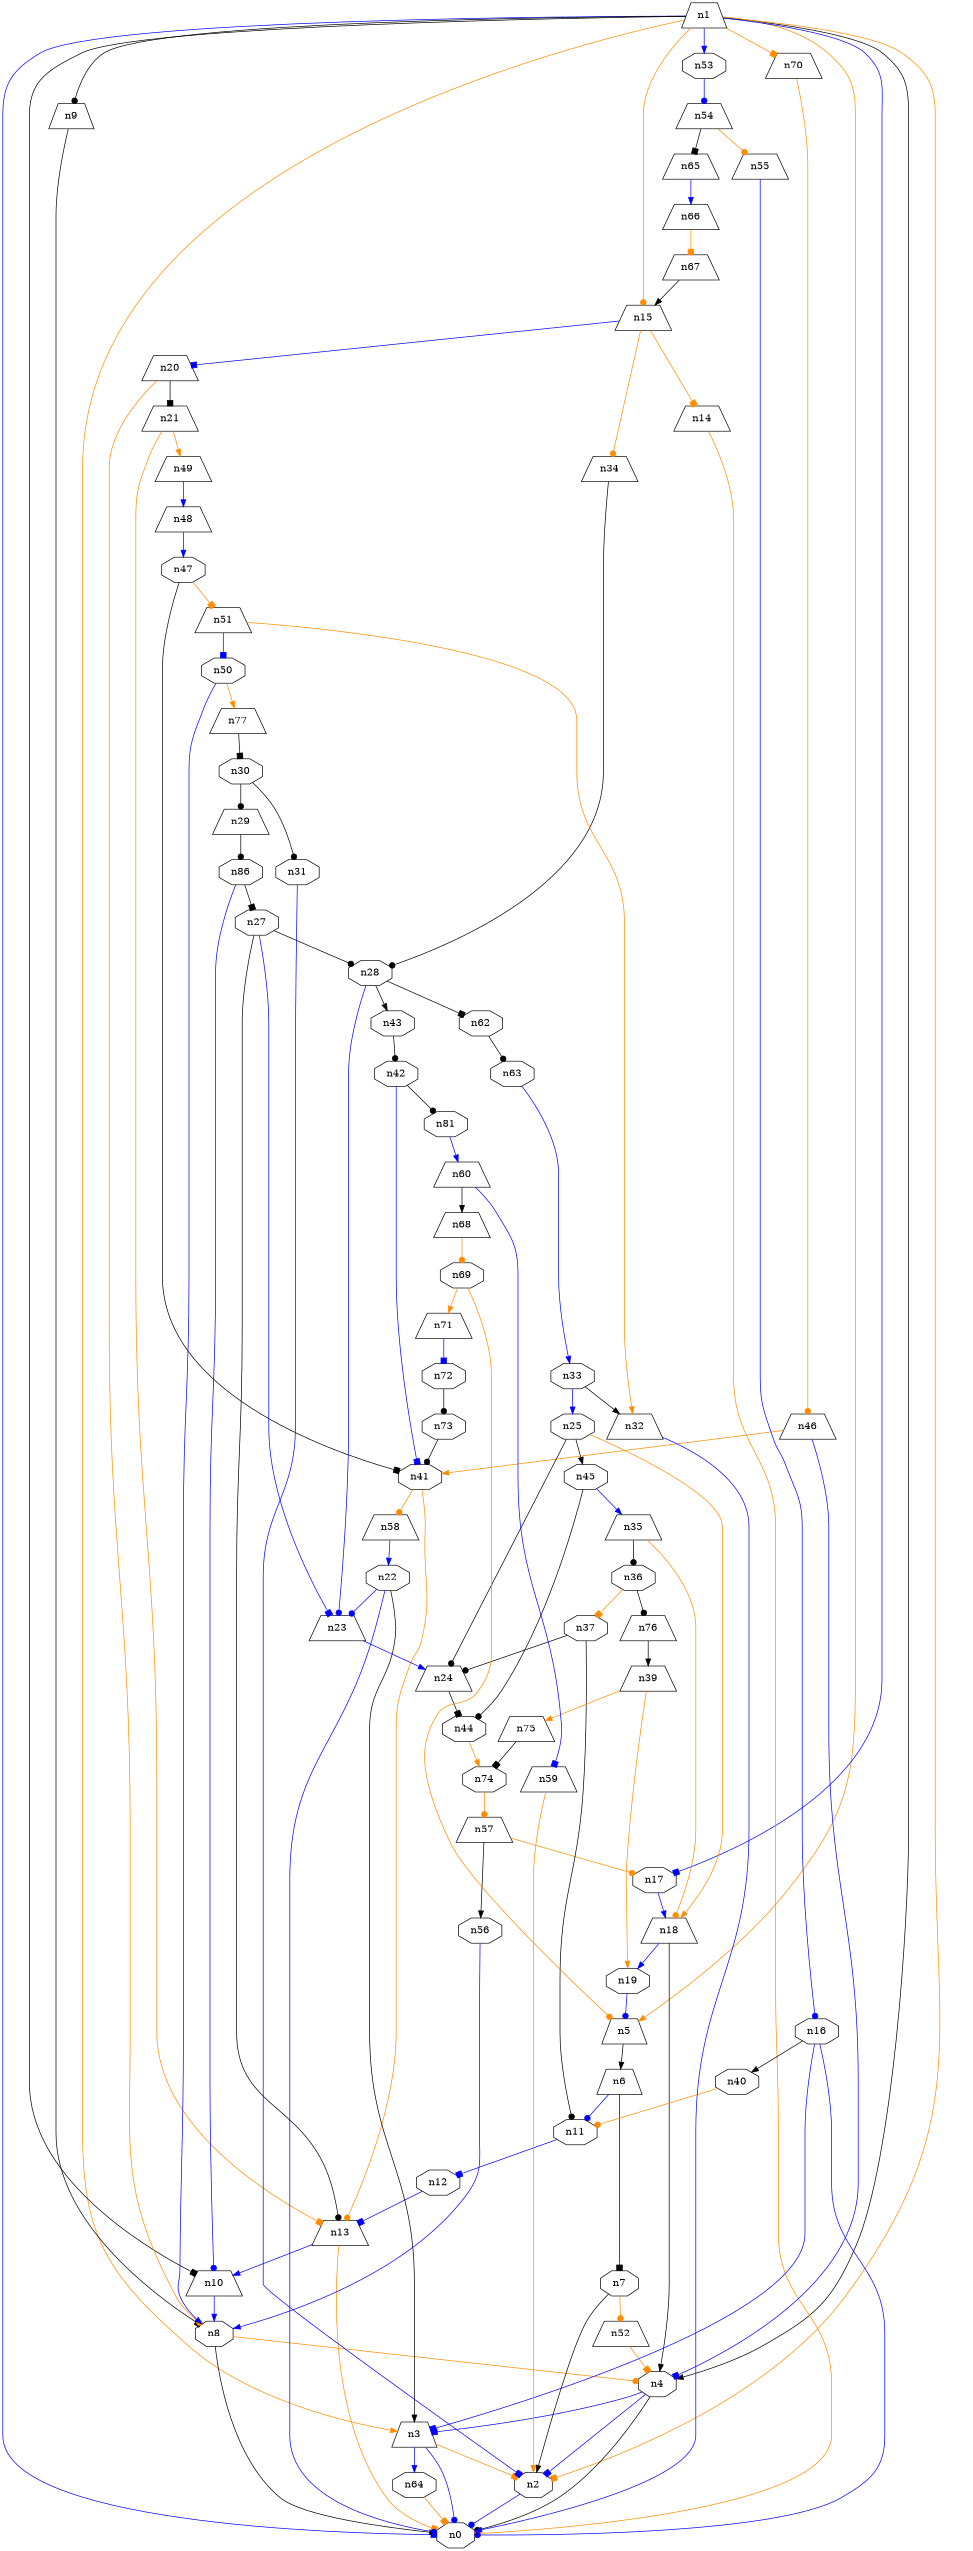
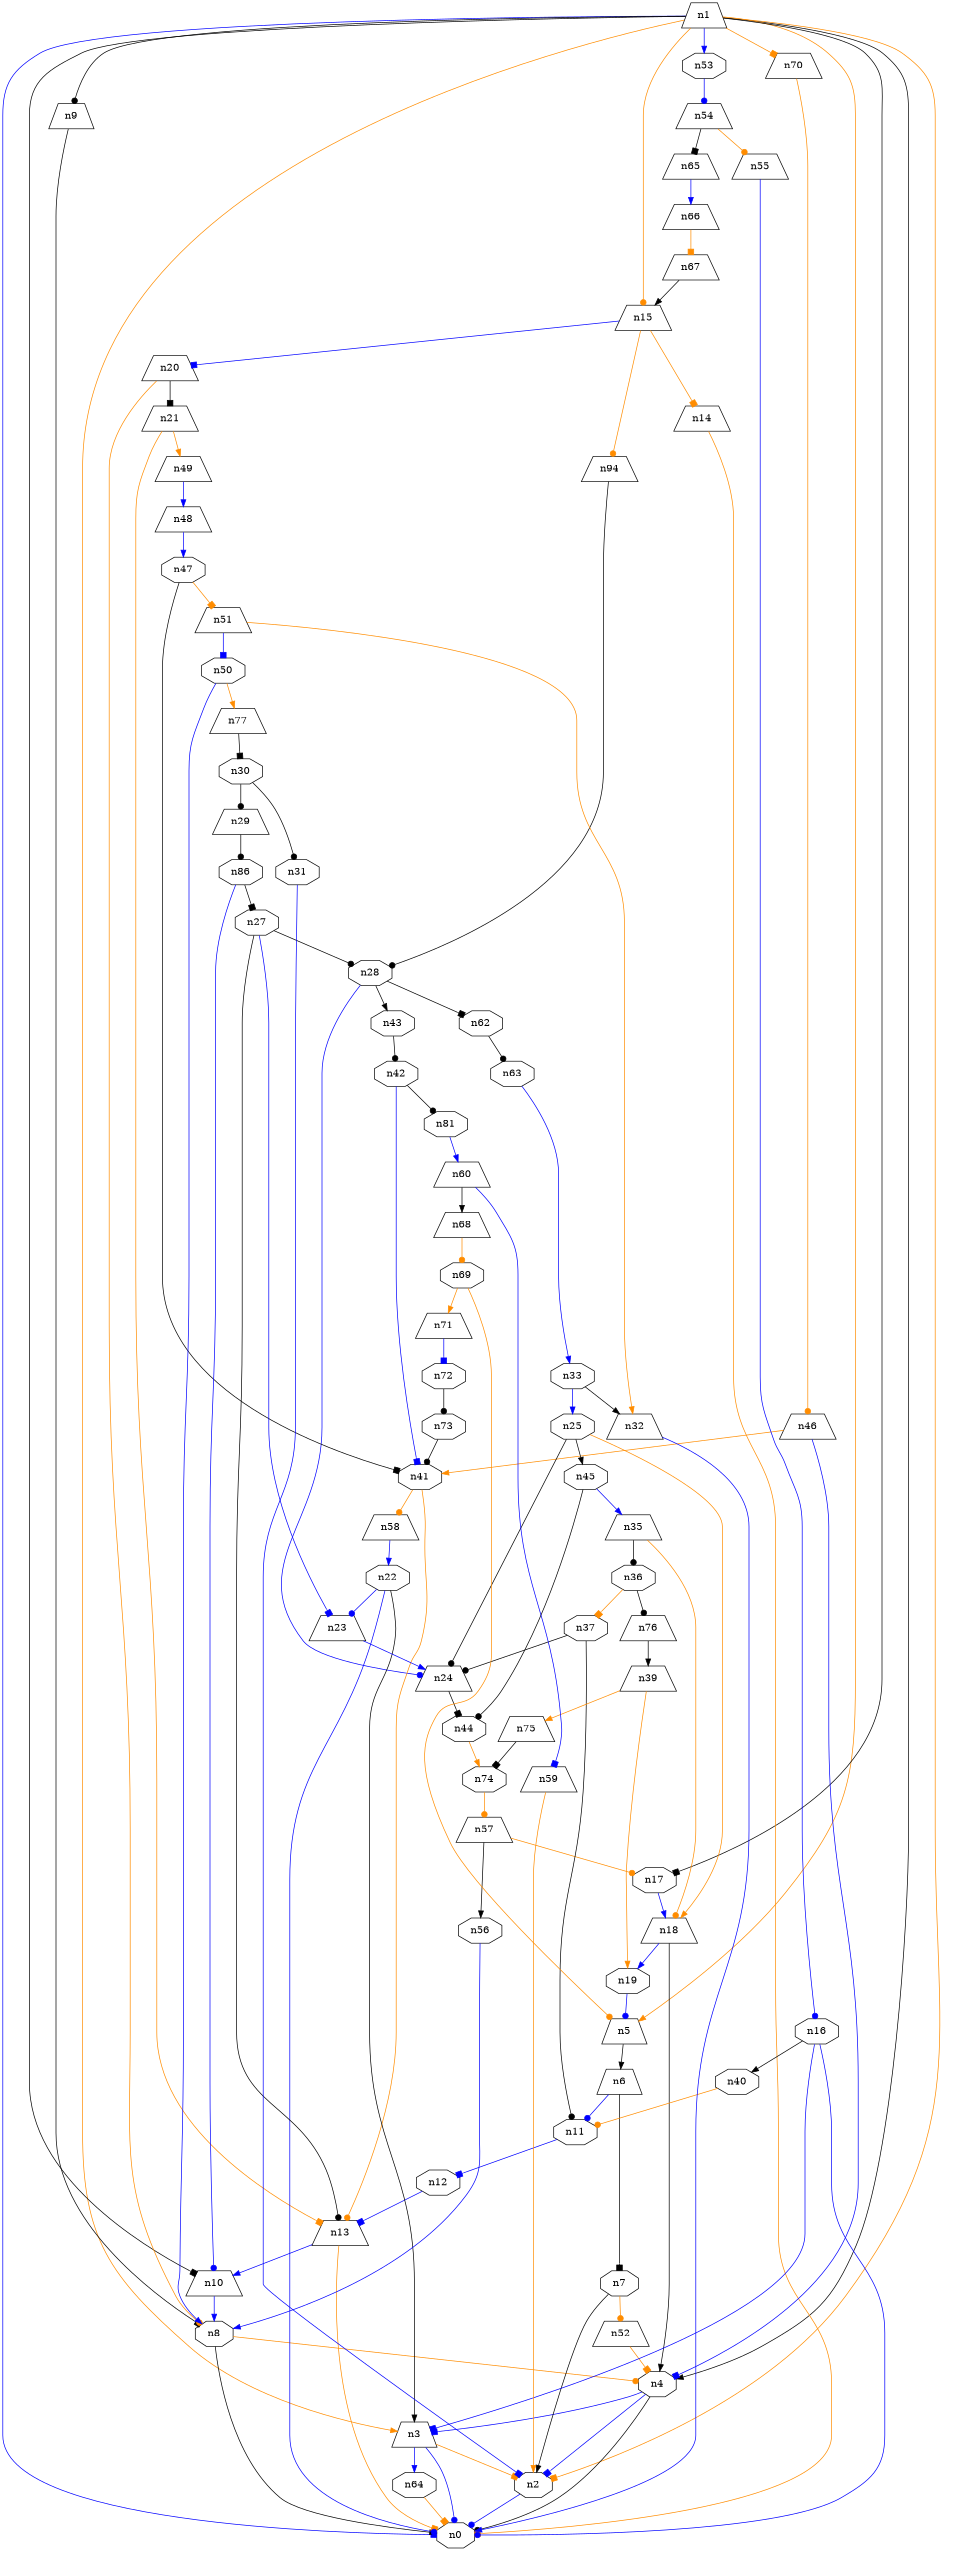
node "n34": label "n34" -> "n94"
edge "n1" -> "n17": color blue -> black
edge "n28" -> "n23": now "n28" -> "n24"
